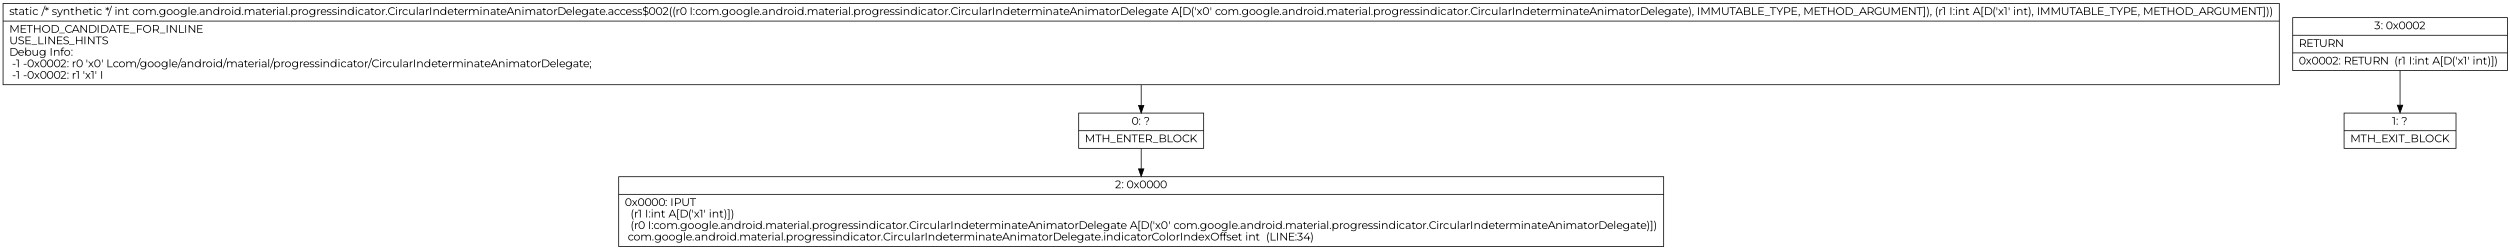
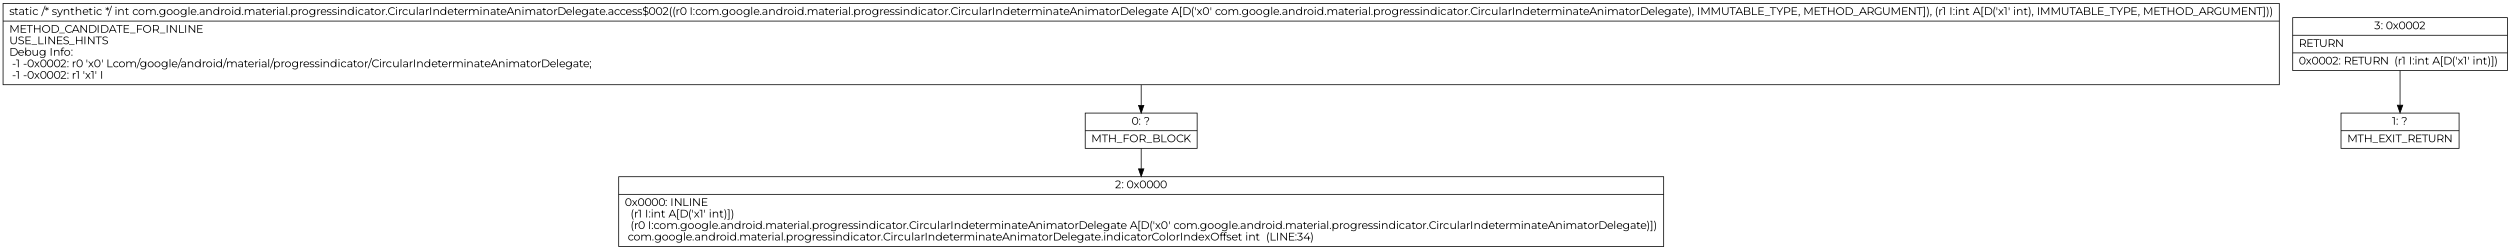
node "0: ?": text "MTH_ENTER_BLOCK" -> "MTH_FOR_BLOCK"
node "1: ?": text "MTH_EXIT_BLOCK" -> "MTH_EXIT_RETURN"
node "2: 0x0000": text "0x0000: IPUT" -> "0x0000: INLINE"
